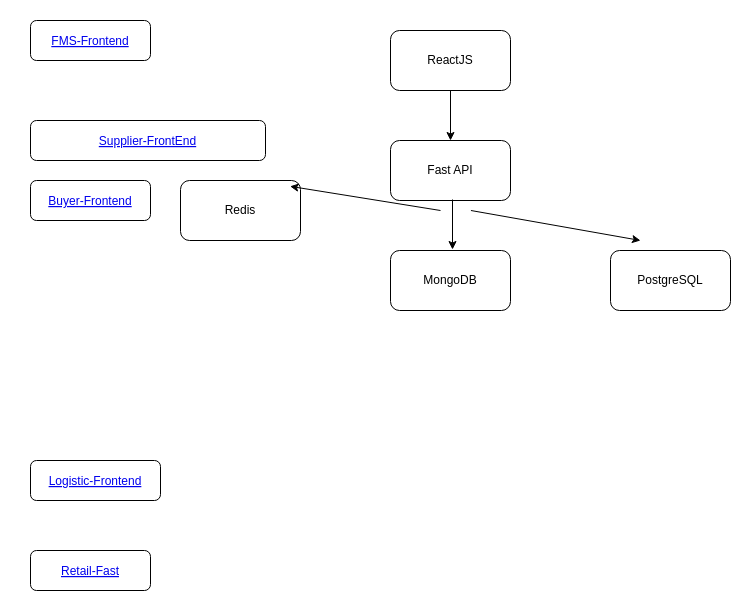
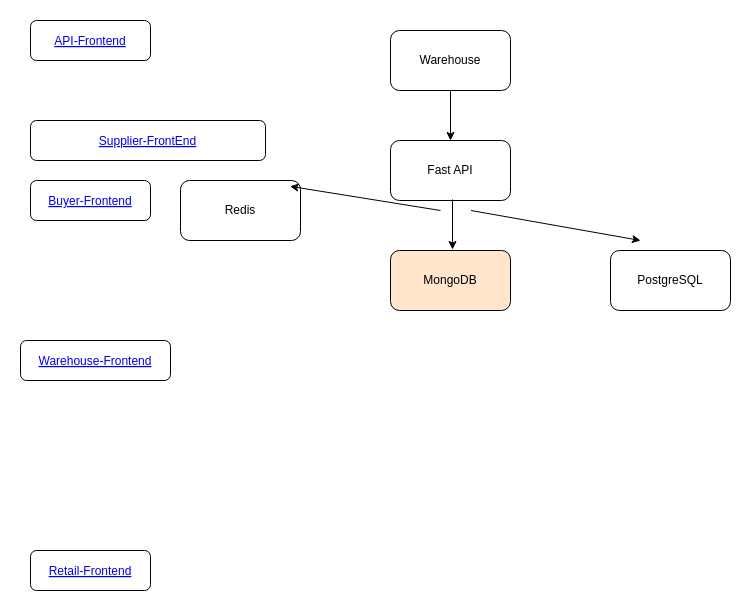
node "FMS-Frontend": label "FMS-Frontend" -> "API-Frontend"
node "ReactJS": label "ReactJS" -> "Warehouse"
node "MongoDB": fillcolor #ffffff -> #ffe6cc
node "Warehouse-Frontend": added
node "Logistic-Frontend": removed
node "Retail-Fast": label "Retail-Fast" -> "Retail-Frontend"
